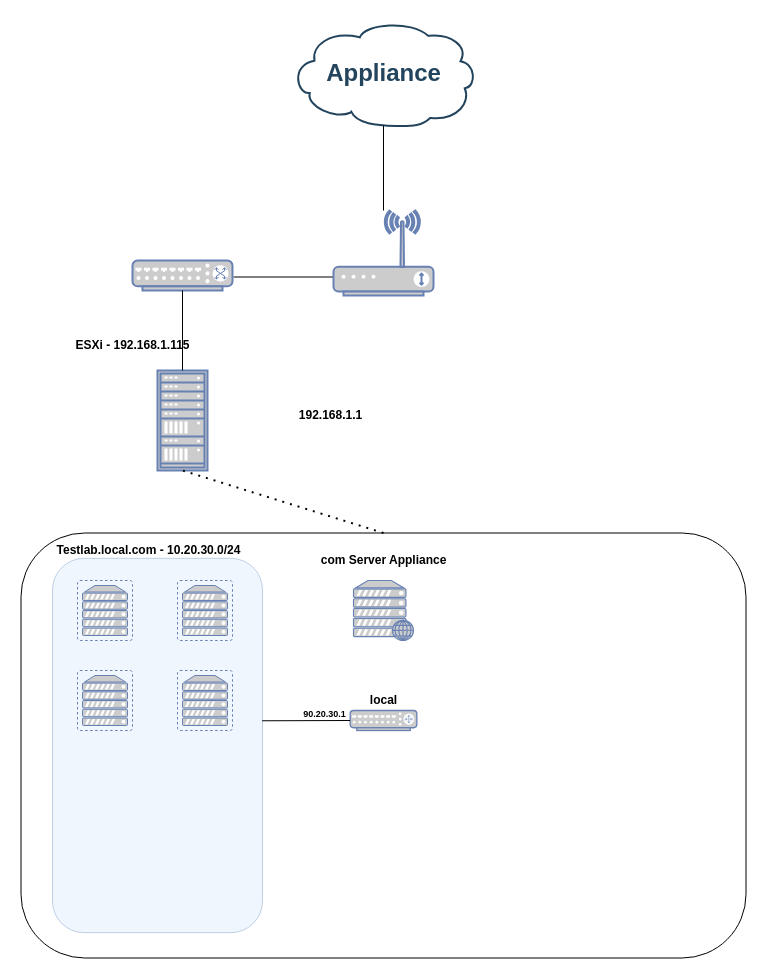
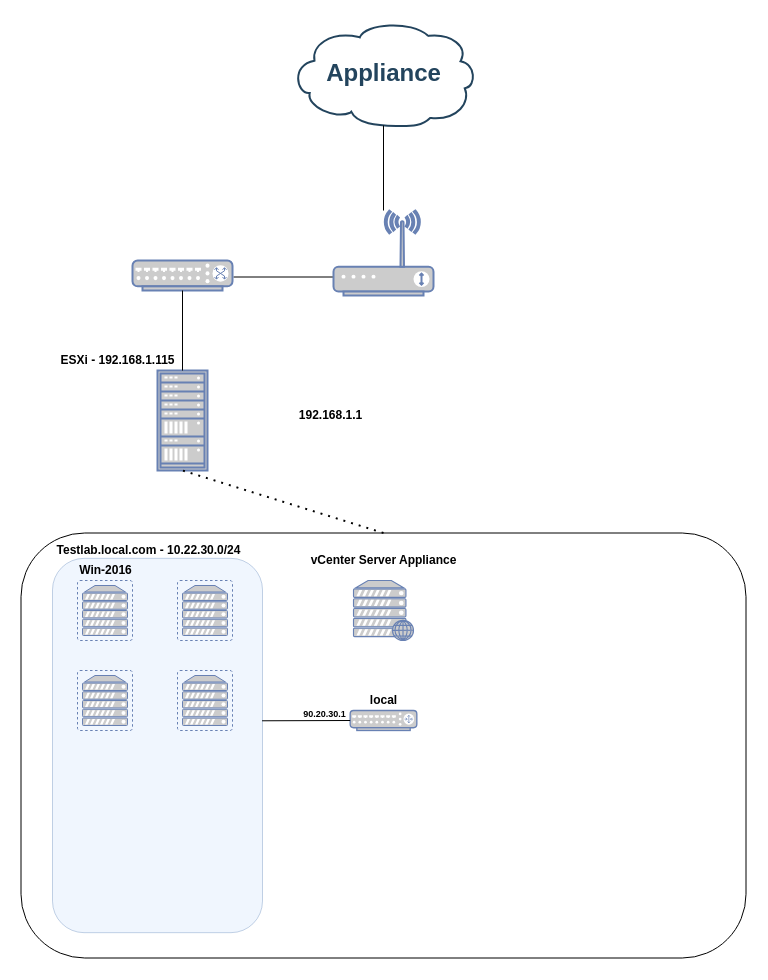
node "ESXi - 192.168.1.115": moved (133, 346) -> (118, 361)
node "Testlab.local.com - 10.20.30.0/24": label "Testlab.local.com - 10.20.30.0/24" -> "Testlab.local.com - 10.22.30.0/24"
node "com Server Appliance": label "com Server Appliance" -> "vCenter Server Appliance"
node "Win-2016": added
